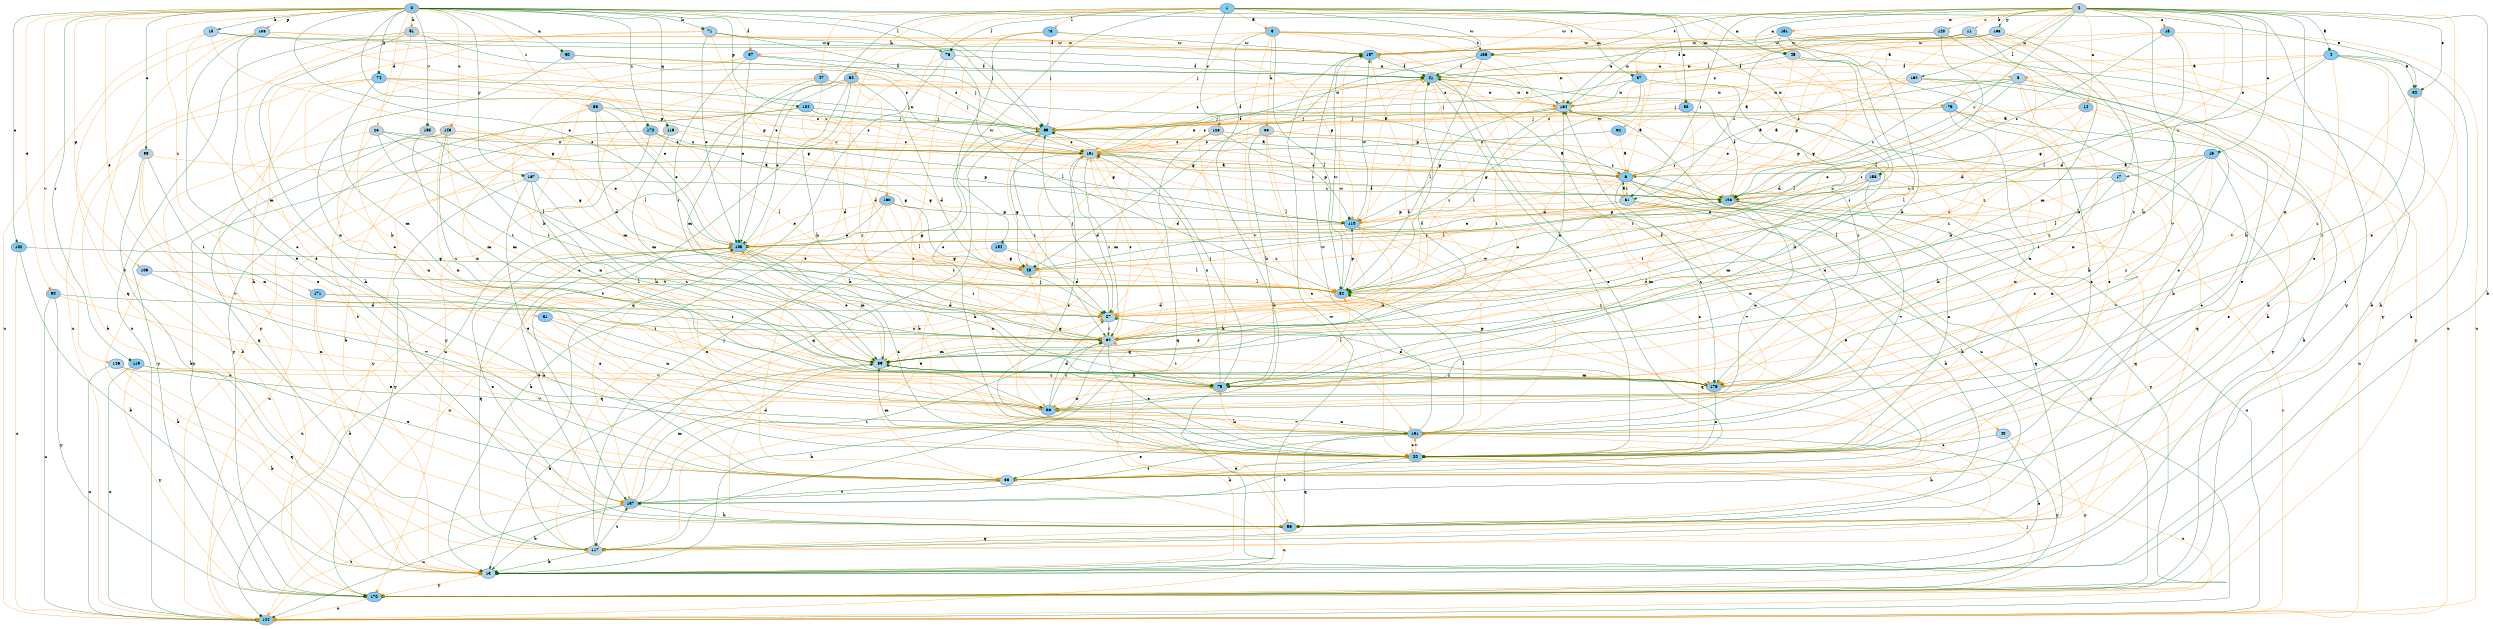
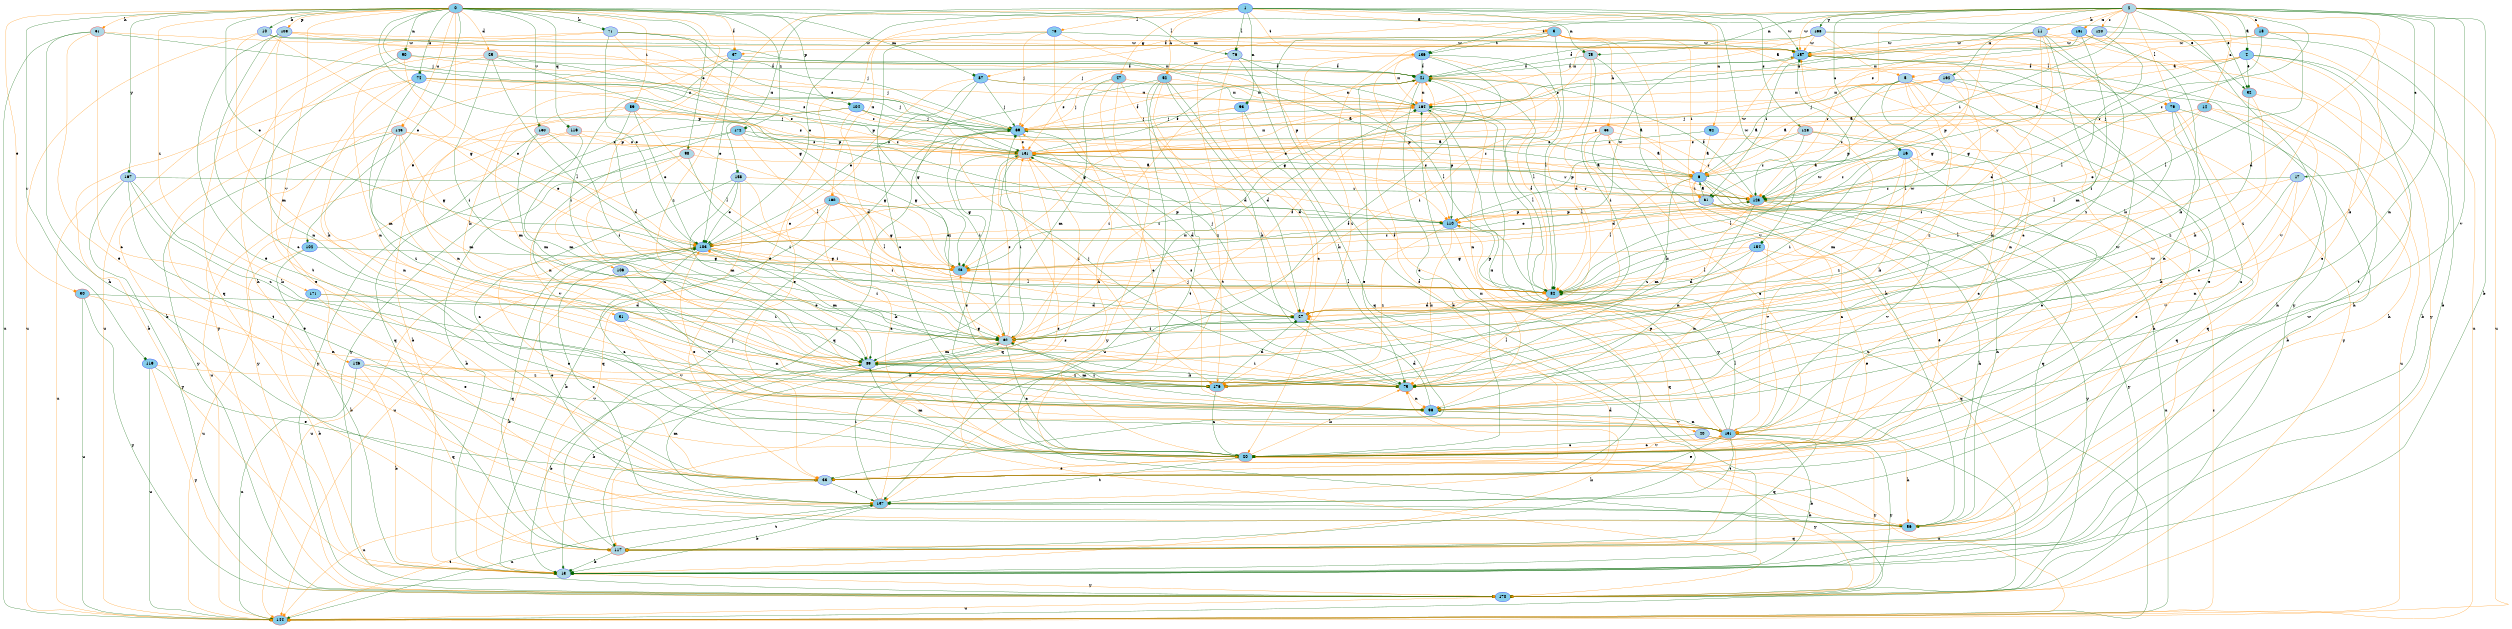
edge "25" -> "41": added, label "f"
edge "160" -> "20": label "b" -> "c"
edge "20" -> "164": removed, label "x"
edge "20" -> "170": label "j" -> "y"
